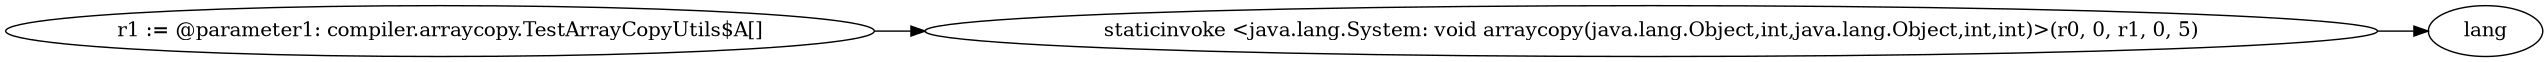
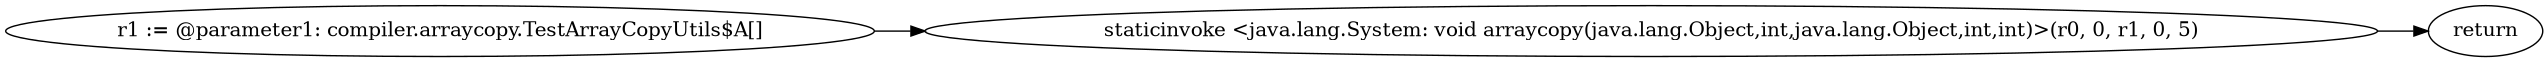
node "lang": label "lang" -> "return"
